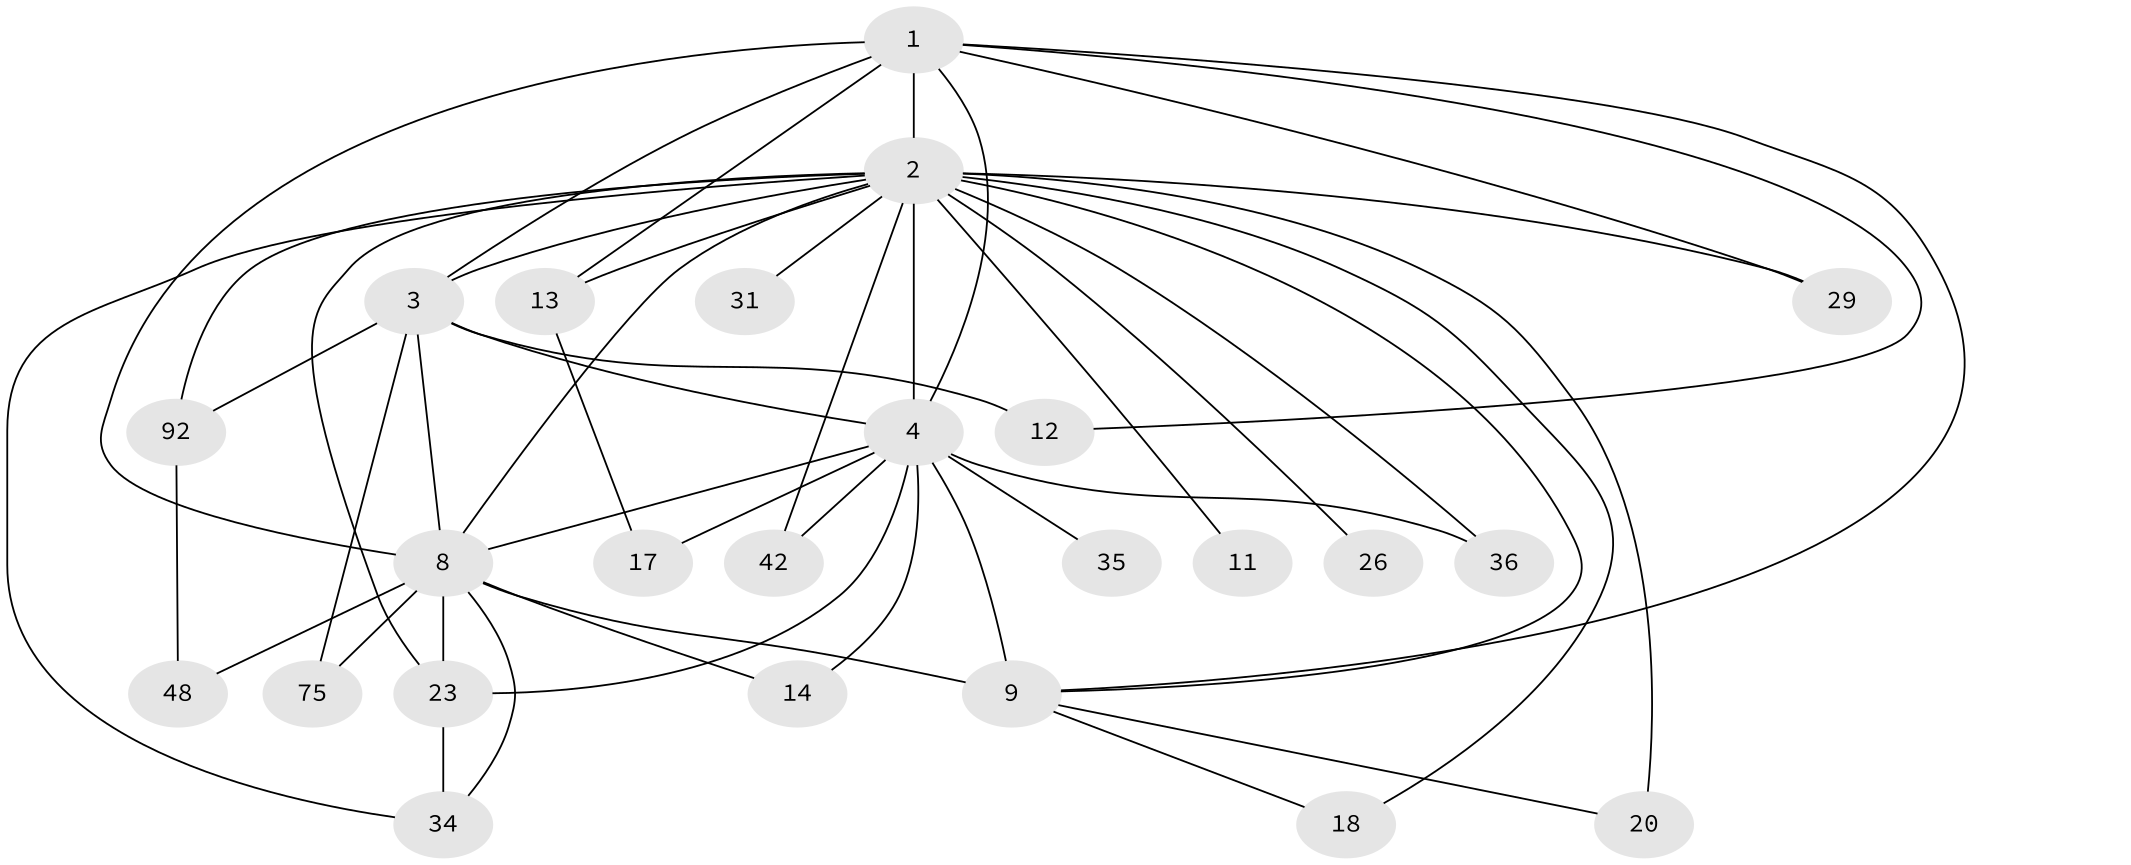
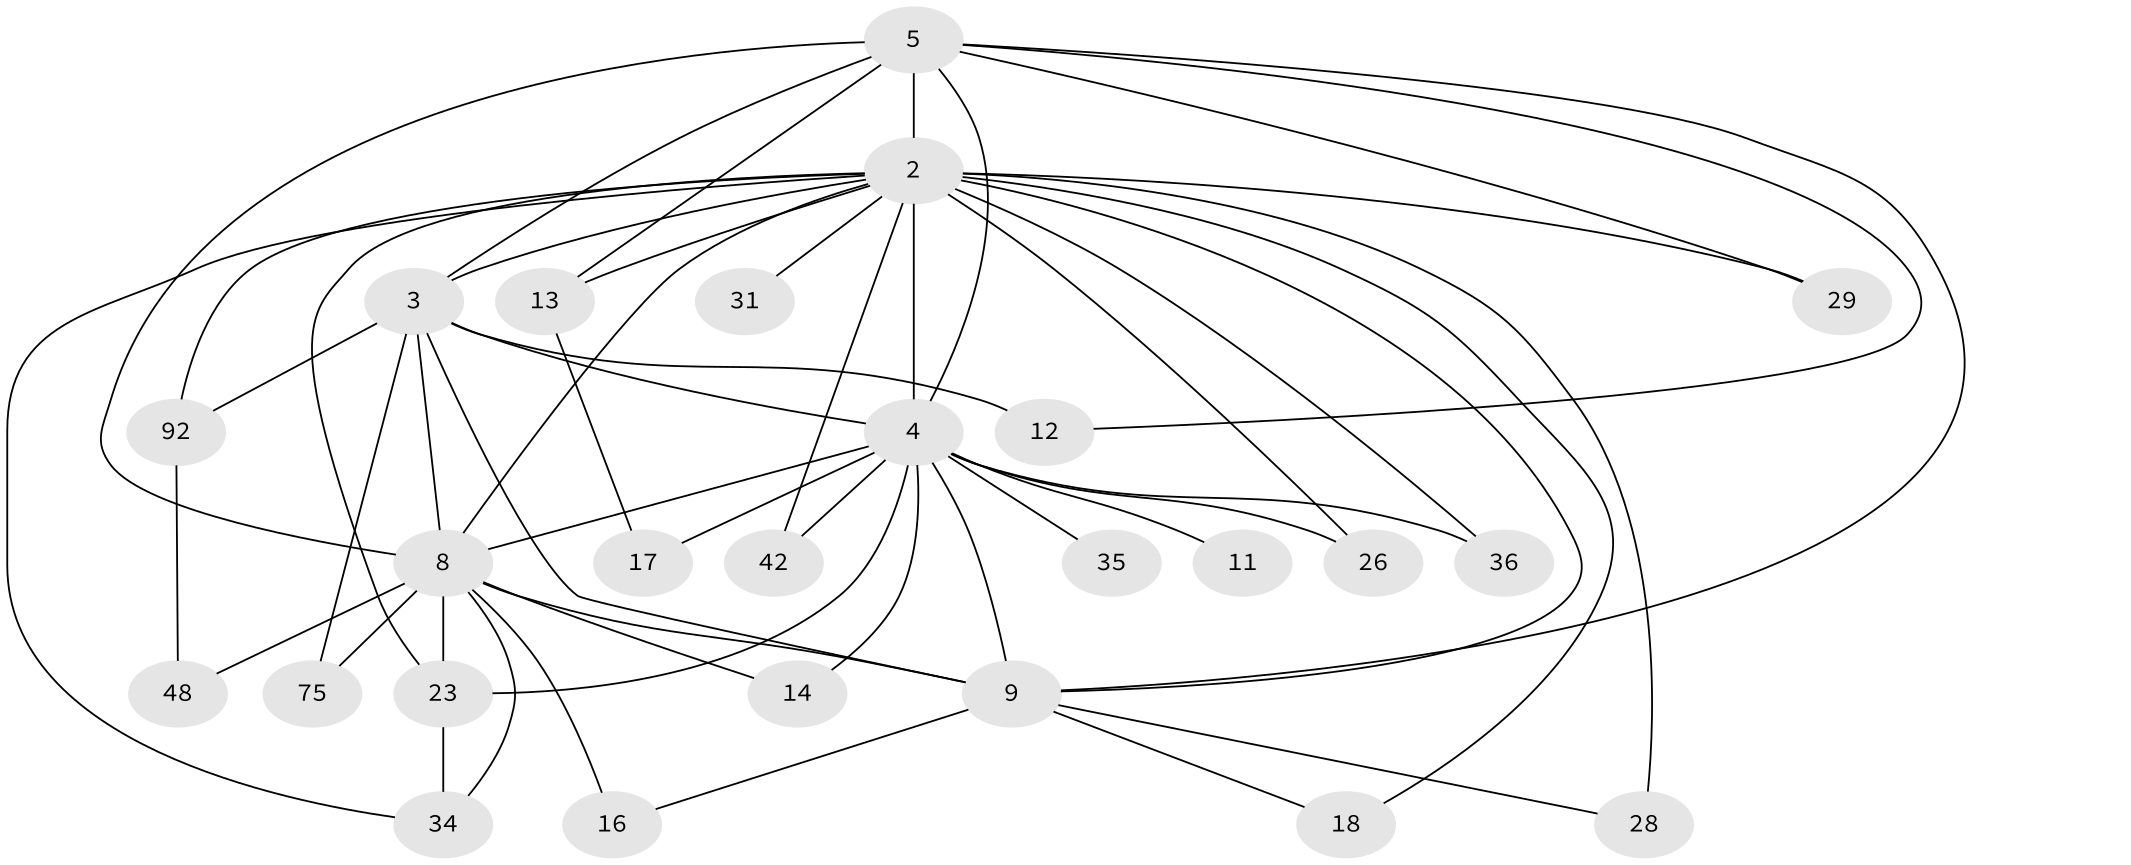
node "1": label "1" -> "5"
edge "2" -- "11": now "4" -- "11"
edge "4" -- "26": added
edge "3" -- "9": added
node "16": added
node "20": label "20" -> "28"
